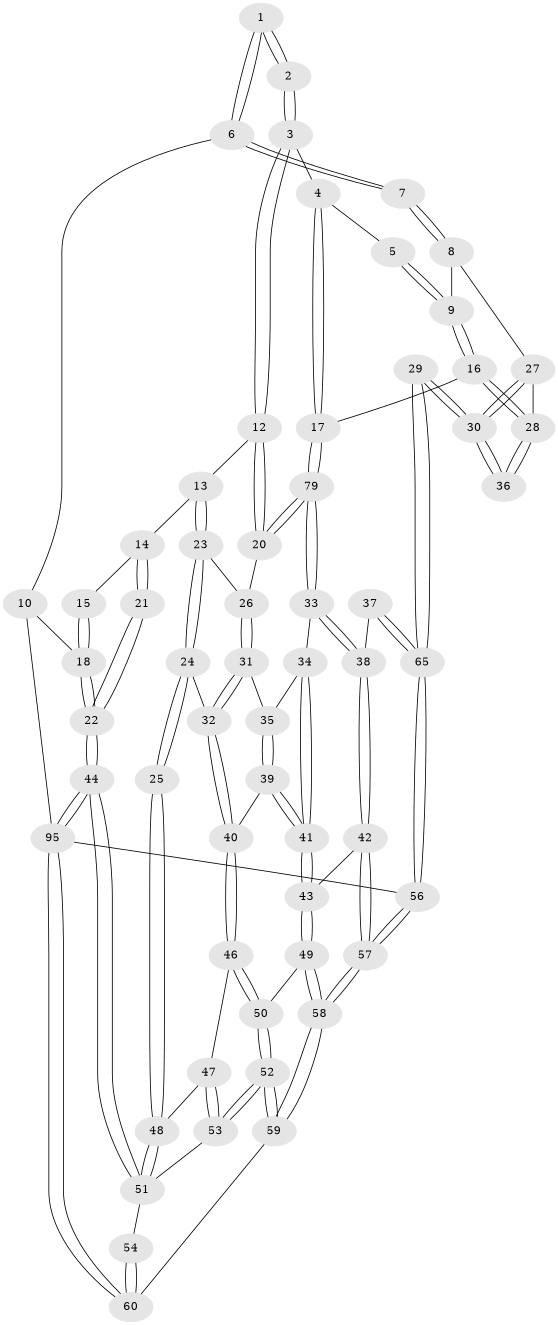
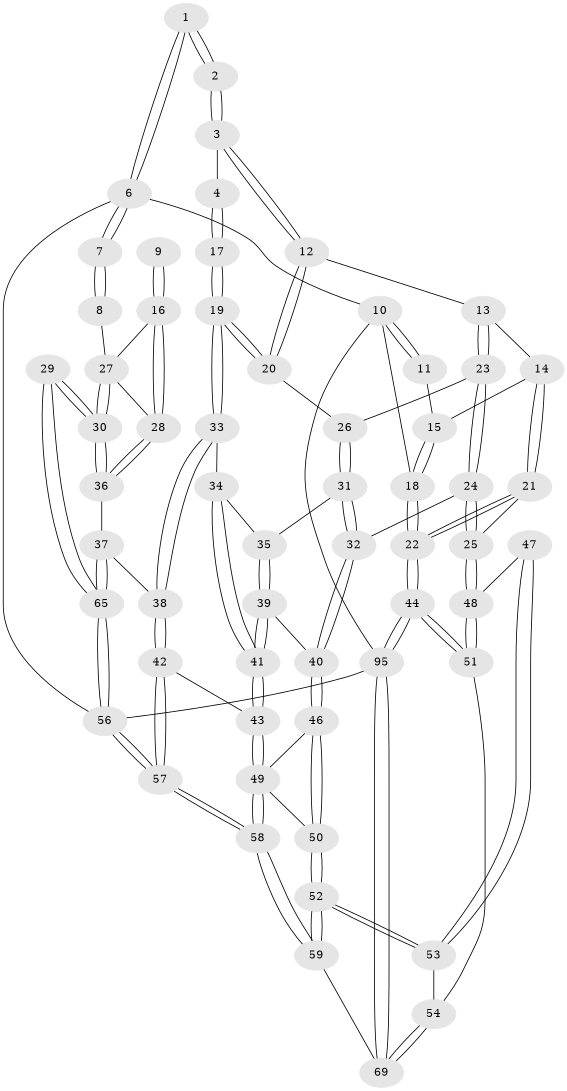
node "5": removed
edge "8" -- "9": removed
node "11": added
edge "16" -- "17": now "16" -- "27"
edge "6" -- "56": added
node "79": label "79" -> "19"
edge "36" -- "37": added
edge "21" -- "25": added
edge "46" -- "47": now "46" -- "49"
edge "53" -- "51": now "53" -- "54"
node "60": label "60" -> "69"
